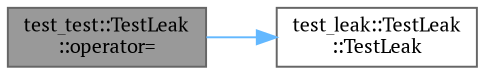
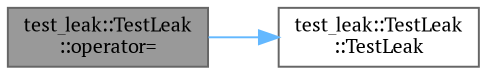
node "test_test::TestLeak ::operator=": label "test_test::TestLeak ::operator=" -> "test_leak::TestLeak ::operator="
